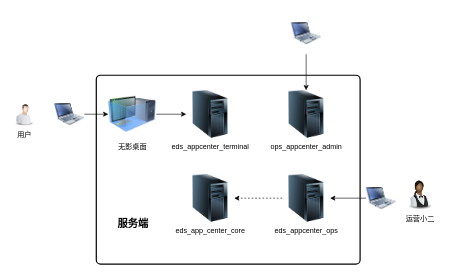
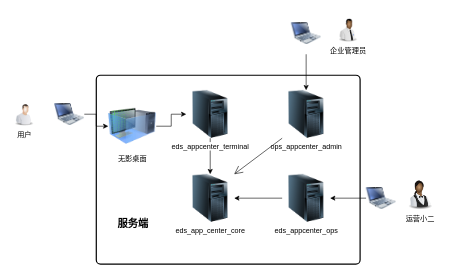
node "企业管理员": added
node "无影桌面": moved (132, 114) -> (132, 126)
edge "ops_appcenter_admin" -> "eds_app_center_core": added
edge "eds_appcenter_terminal" -> "eds_app_center_core": added
edge "eds_appcenter_ops" -> "eds_app_center_core": style dashed -> solid
